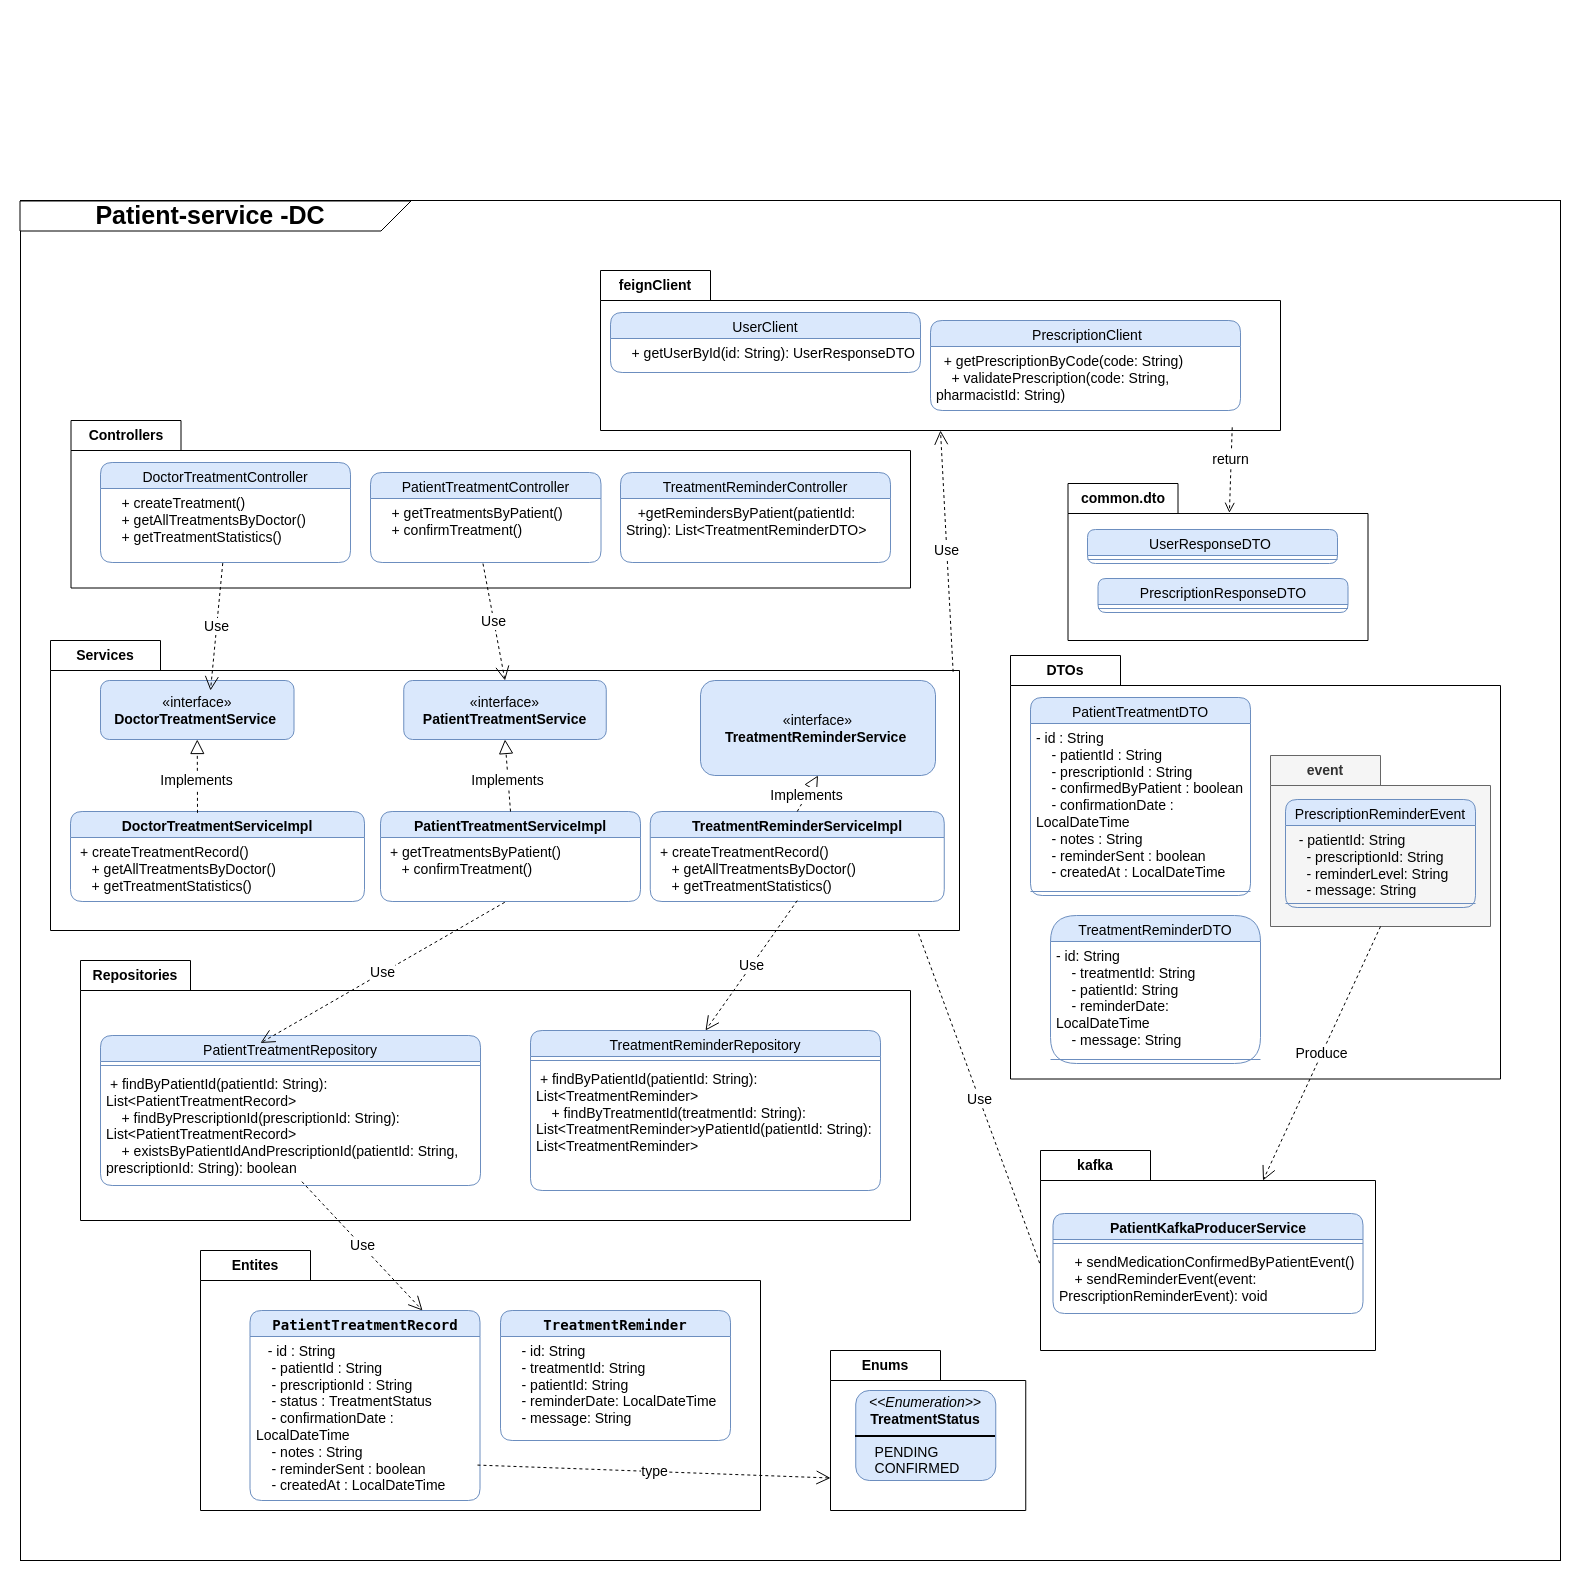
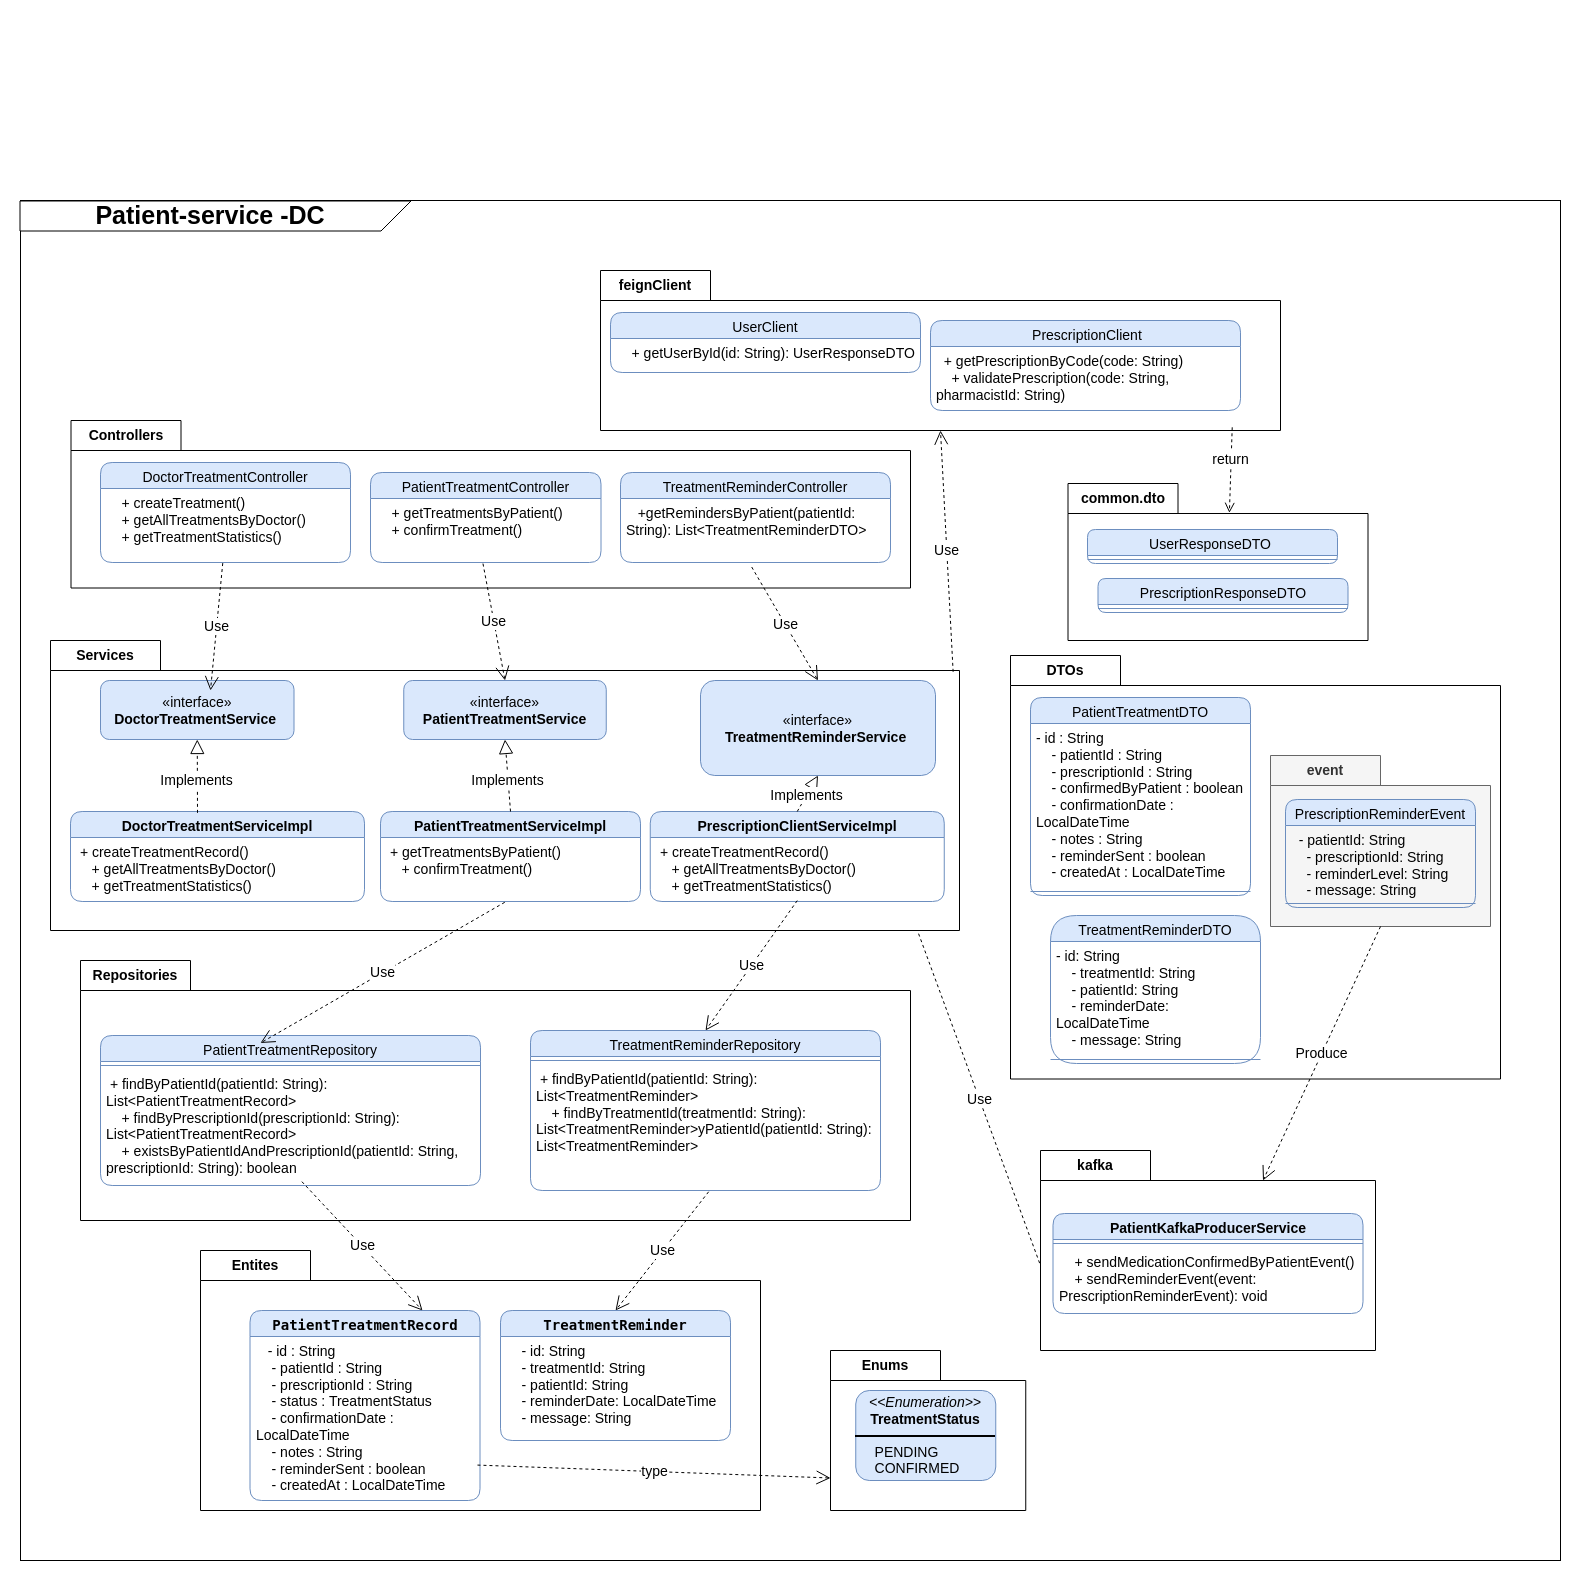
edge "+getRemindersByPatient(patientId: String): List<TreatmentReminderDTO>" -> "«interface» TreatmentReminderService": added, label "Use"
node "TreatmentReminderServiceImpl": label "TreatmentReminderServiceImpl" -> "PrescriptionClientServiceImpl"
edge "+ findByPatientId(patientId: String): List<TreatmentReminder> + findByTreatmentId(treatmentId: String): List<TreatmentReminder>yPatientId(patientId: String): List<TreatmentReminder>" -> "TreatmentReminder": added, label "Use"
